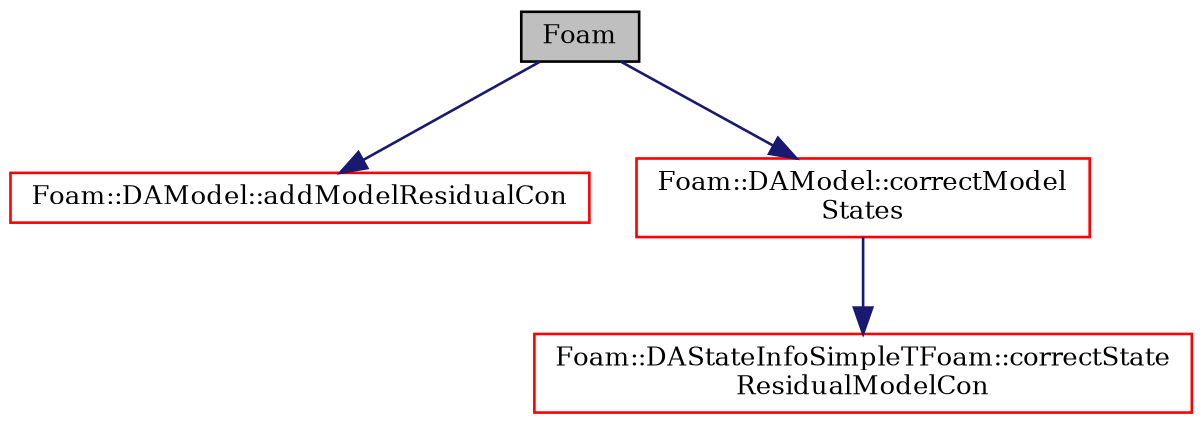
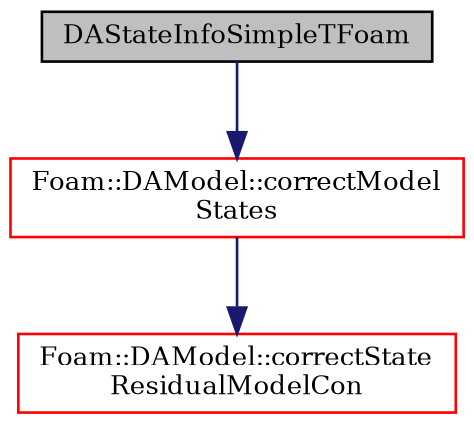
node "Foam": label "Foam" -> "DAStateInfoSimpleTFoam"
node "Foam::DAModel::addModelResidualCon": removed
node "Foam::DAStateInfoSimpleTFoam::correctState ResidualModelCon": label "Foam::DAStateInfoSimpleTFoam::correctState ResidualModelCon" -> "Foam::DAModel::correctState ResidualModelCon"
